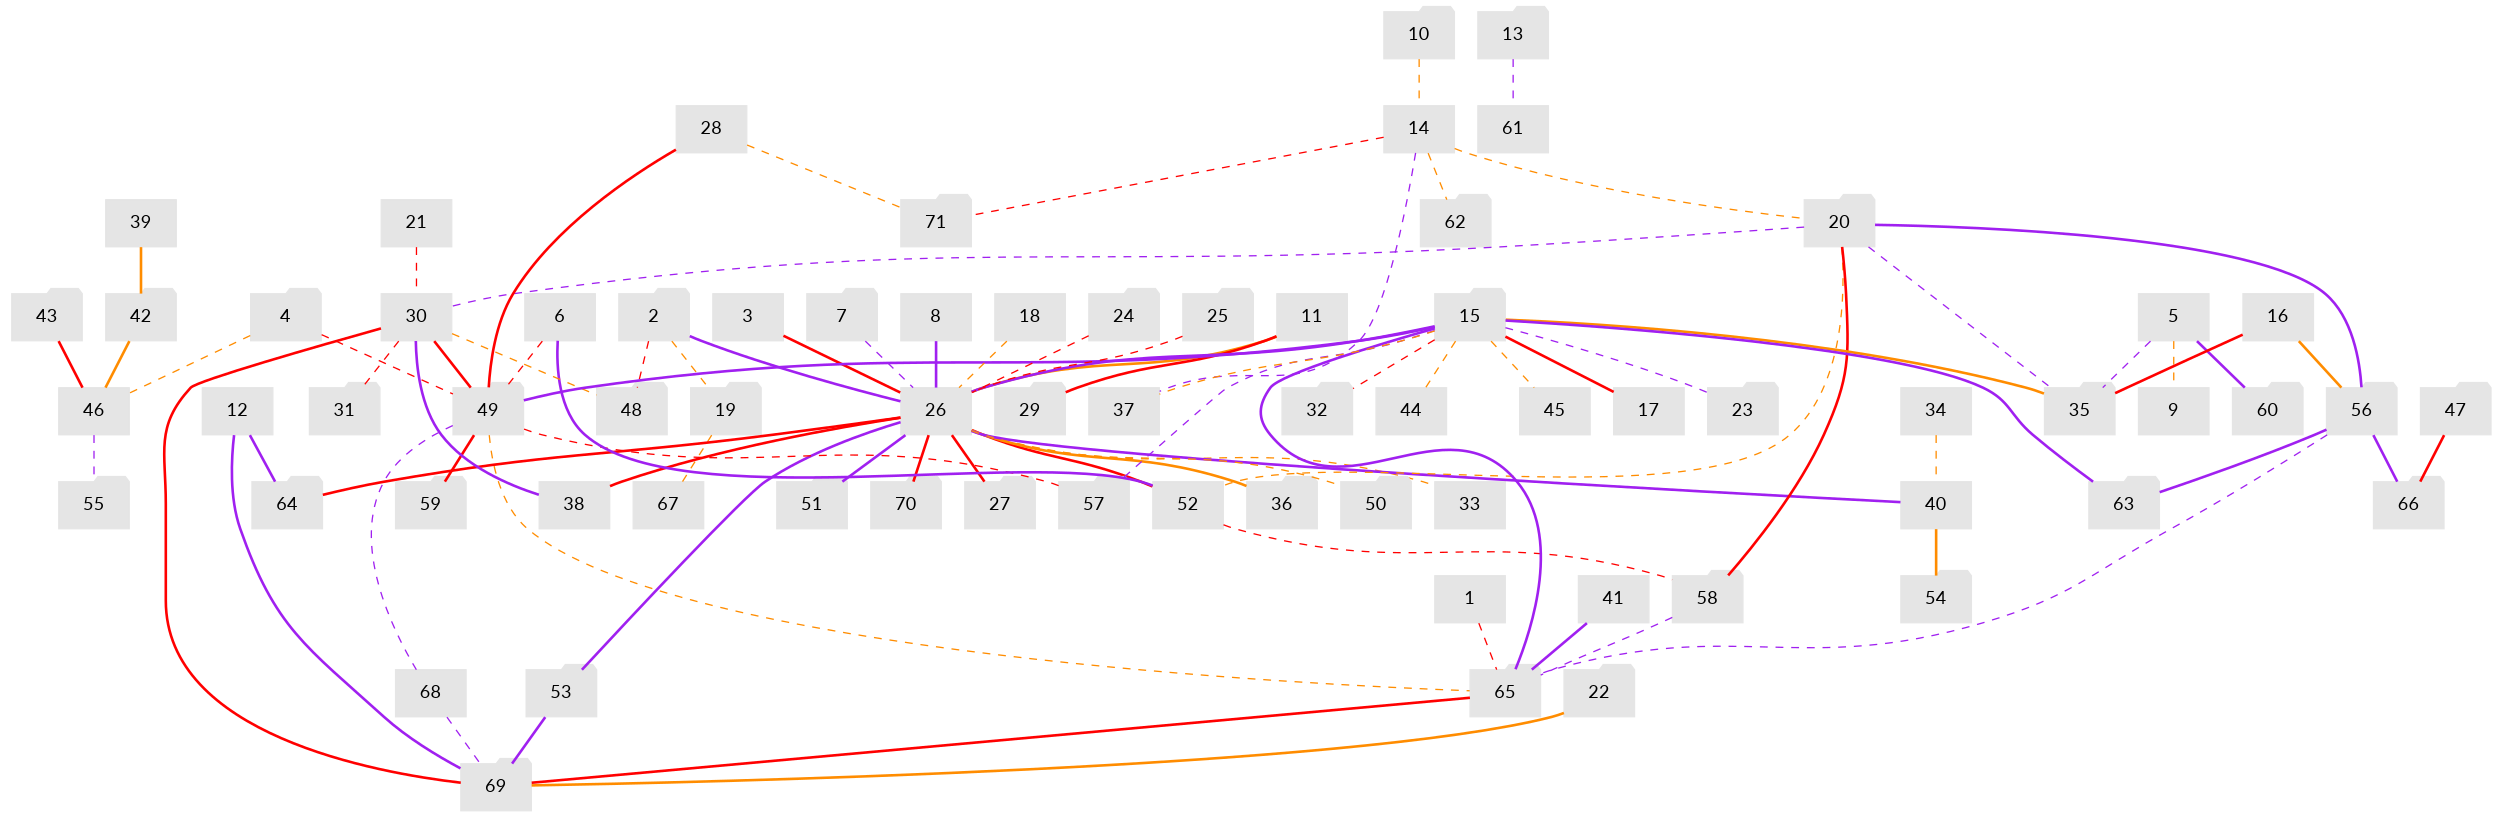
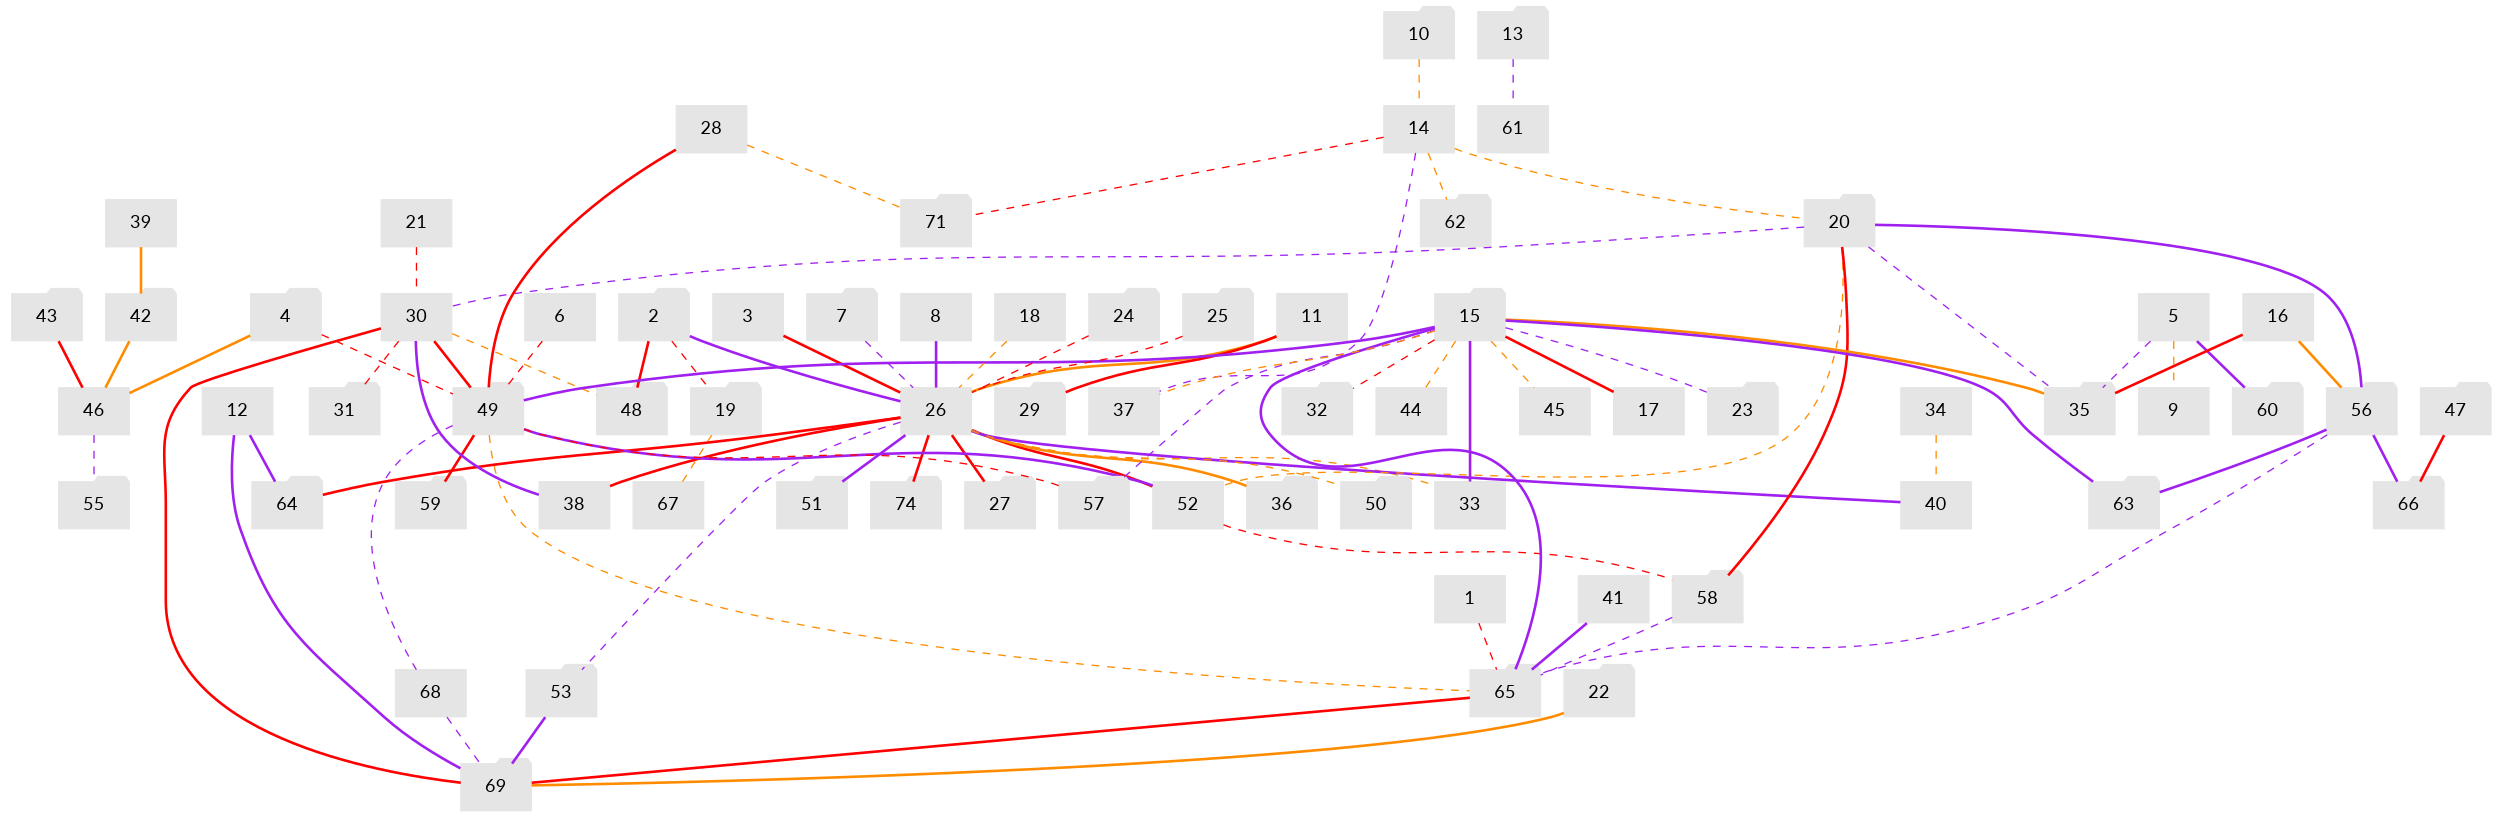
edge "15" -- "26": now "15" -- "33"
edge "4" -- "46": style dashed -> bold
edge "2" -- "48": style dashed -> bold
edge "2" -- "19": color darkorange -> red
edge "6" -- "52": now "49" -- "52"
node "70": label "70" -> "74"
edge "26" -- "53": style bold -> dashed
node "54": removed
